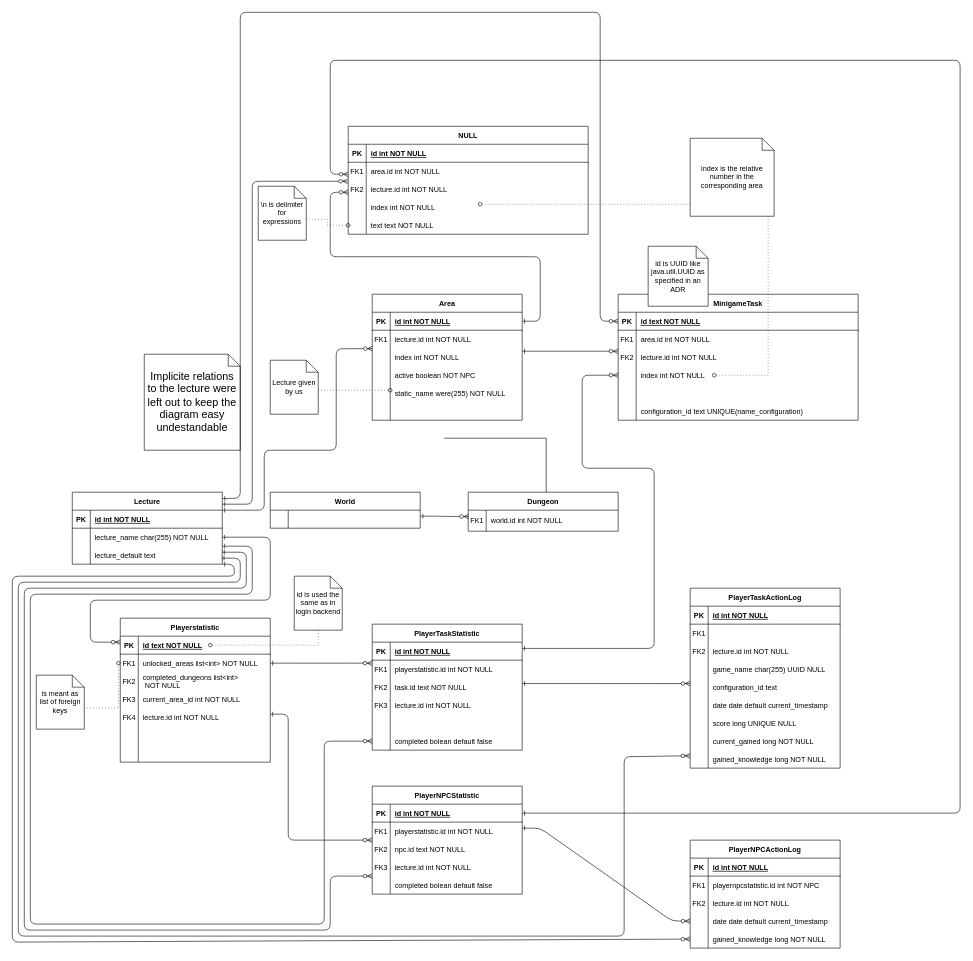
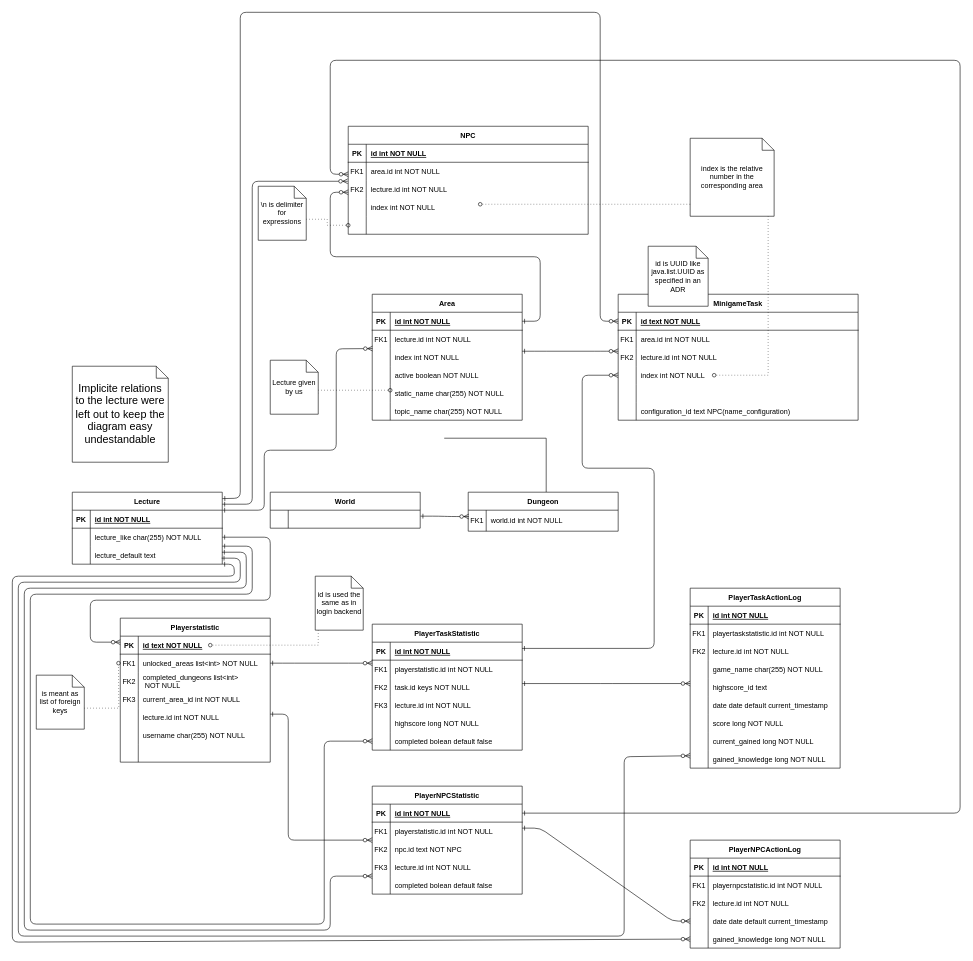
node "NULL": label "NULL" -> "NPC"
node "text text NOT NULL": removed
node "id is UUID like java.util.UUID as specified in an ADR": label "id is UUID like java.util.UUID as specified in an ADR" -> "id is UUID like java.list.UUID as specified in an ADR"
node "active boolean NOT NPC": label "active boolean NOT NPC" -> "active boolean NOT NULL"
node "static_name were(255) NOT NULL": label "static_name were(255) NOT NULL" -> "static_name char(255) NOT NULL"
node "Implicite relations to the lecture were left out to keep the diagram easy undestandable": moved (192, 402) -> (120, 414)
node "topic_name char(255) NOT NULL": added
node "configuration_id text UNIQUE(name_configuration)": label "configuration_id text UNIQUE(name_configuration)" -> "configuration_id text NPC(name_configuration)"
node "lecture_name char(255) NOT NULL": label "lecture_name char(255) NOT NULL" -> "lecture_like char(255) NOT NULL"
node "id is used the same as in login backend": moved (318, 603) -> (339, 603)
node "playertaskstatistic.id int NOT NULL": added
node "game_name char(255) UUID NULL": label "game_name char(255) UUID NULL" -> "game_name char(255) NOT NULL"
node "task.id text NOT NULL": label "task.id text NOT NULL" -> "task.id keys NOT NULL"
node "configuration_id text": label "configuration_id text" -> "highscore_id text"
node "FK4": removed
node "highscore long NOT NULL": added
node "score long UNIQUE NULL": label "score long UNIQUE NULL" -> "score long NOT NULL"
node "username char(255) NOT NULL": added
node "npc.id text NOT NULL": label "npc.id text NOT NULL" -> "npc.id text NOT NPC"
node "playernpcstatistic.id int NOT NPC": label "playernpcstatistic.id int NOT NPC" -> "playernpcstatistic.id int NOT NULL"
